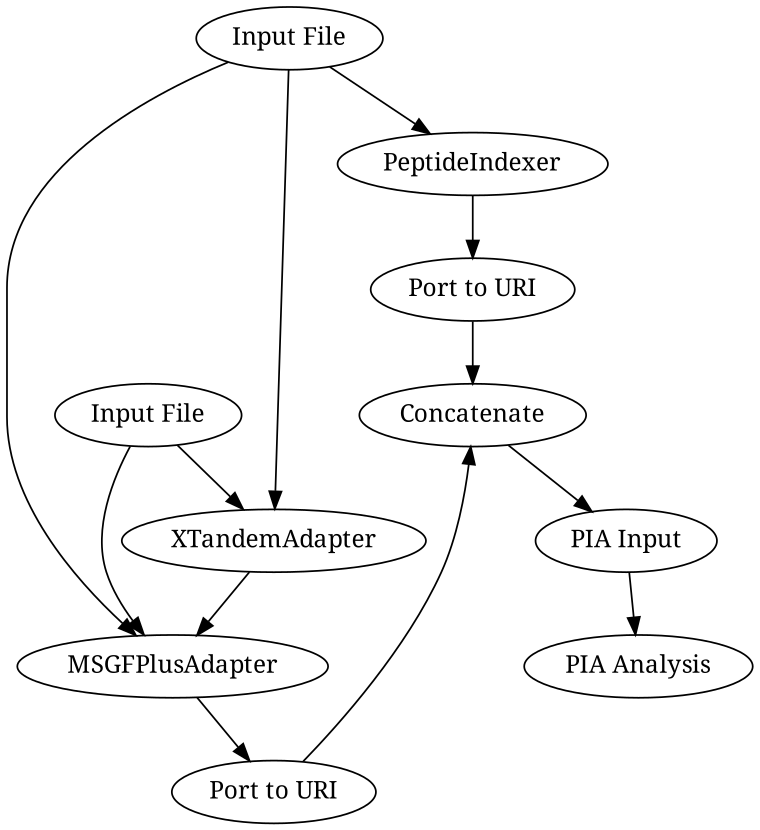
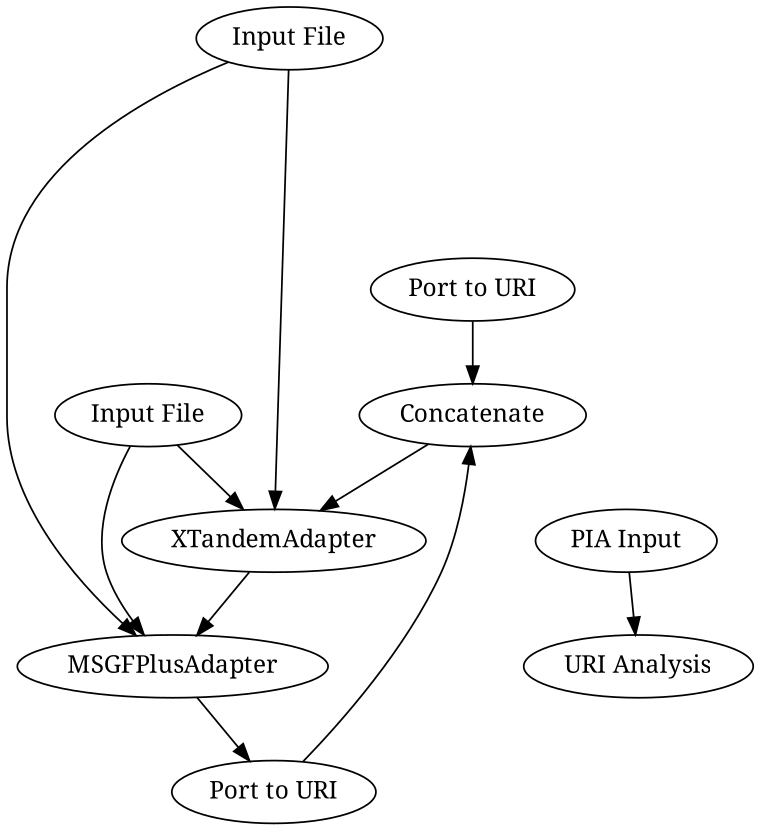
node "PeptideIndexer": removed
edge "Concatenate" -> "PIA Input": now "Concatenate" -> "XTandemAdapter"
node "PIA Analysis": label "PIA Analysis" -> "URI Analysis"
